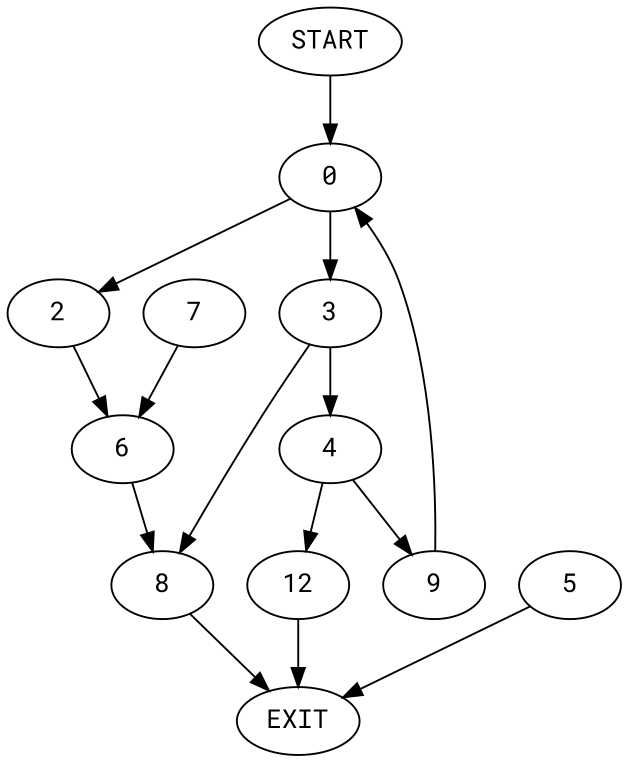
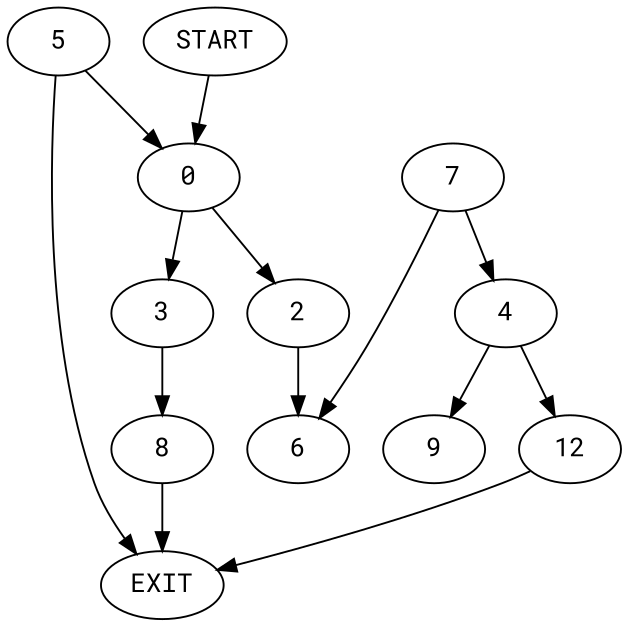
edge "3" -> "4": now "7" -> "4"
edge "9" -> "0": now "5" -> "0"
edge "6" -> "8": removed
